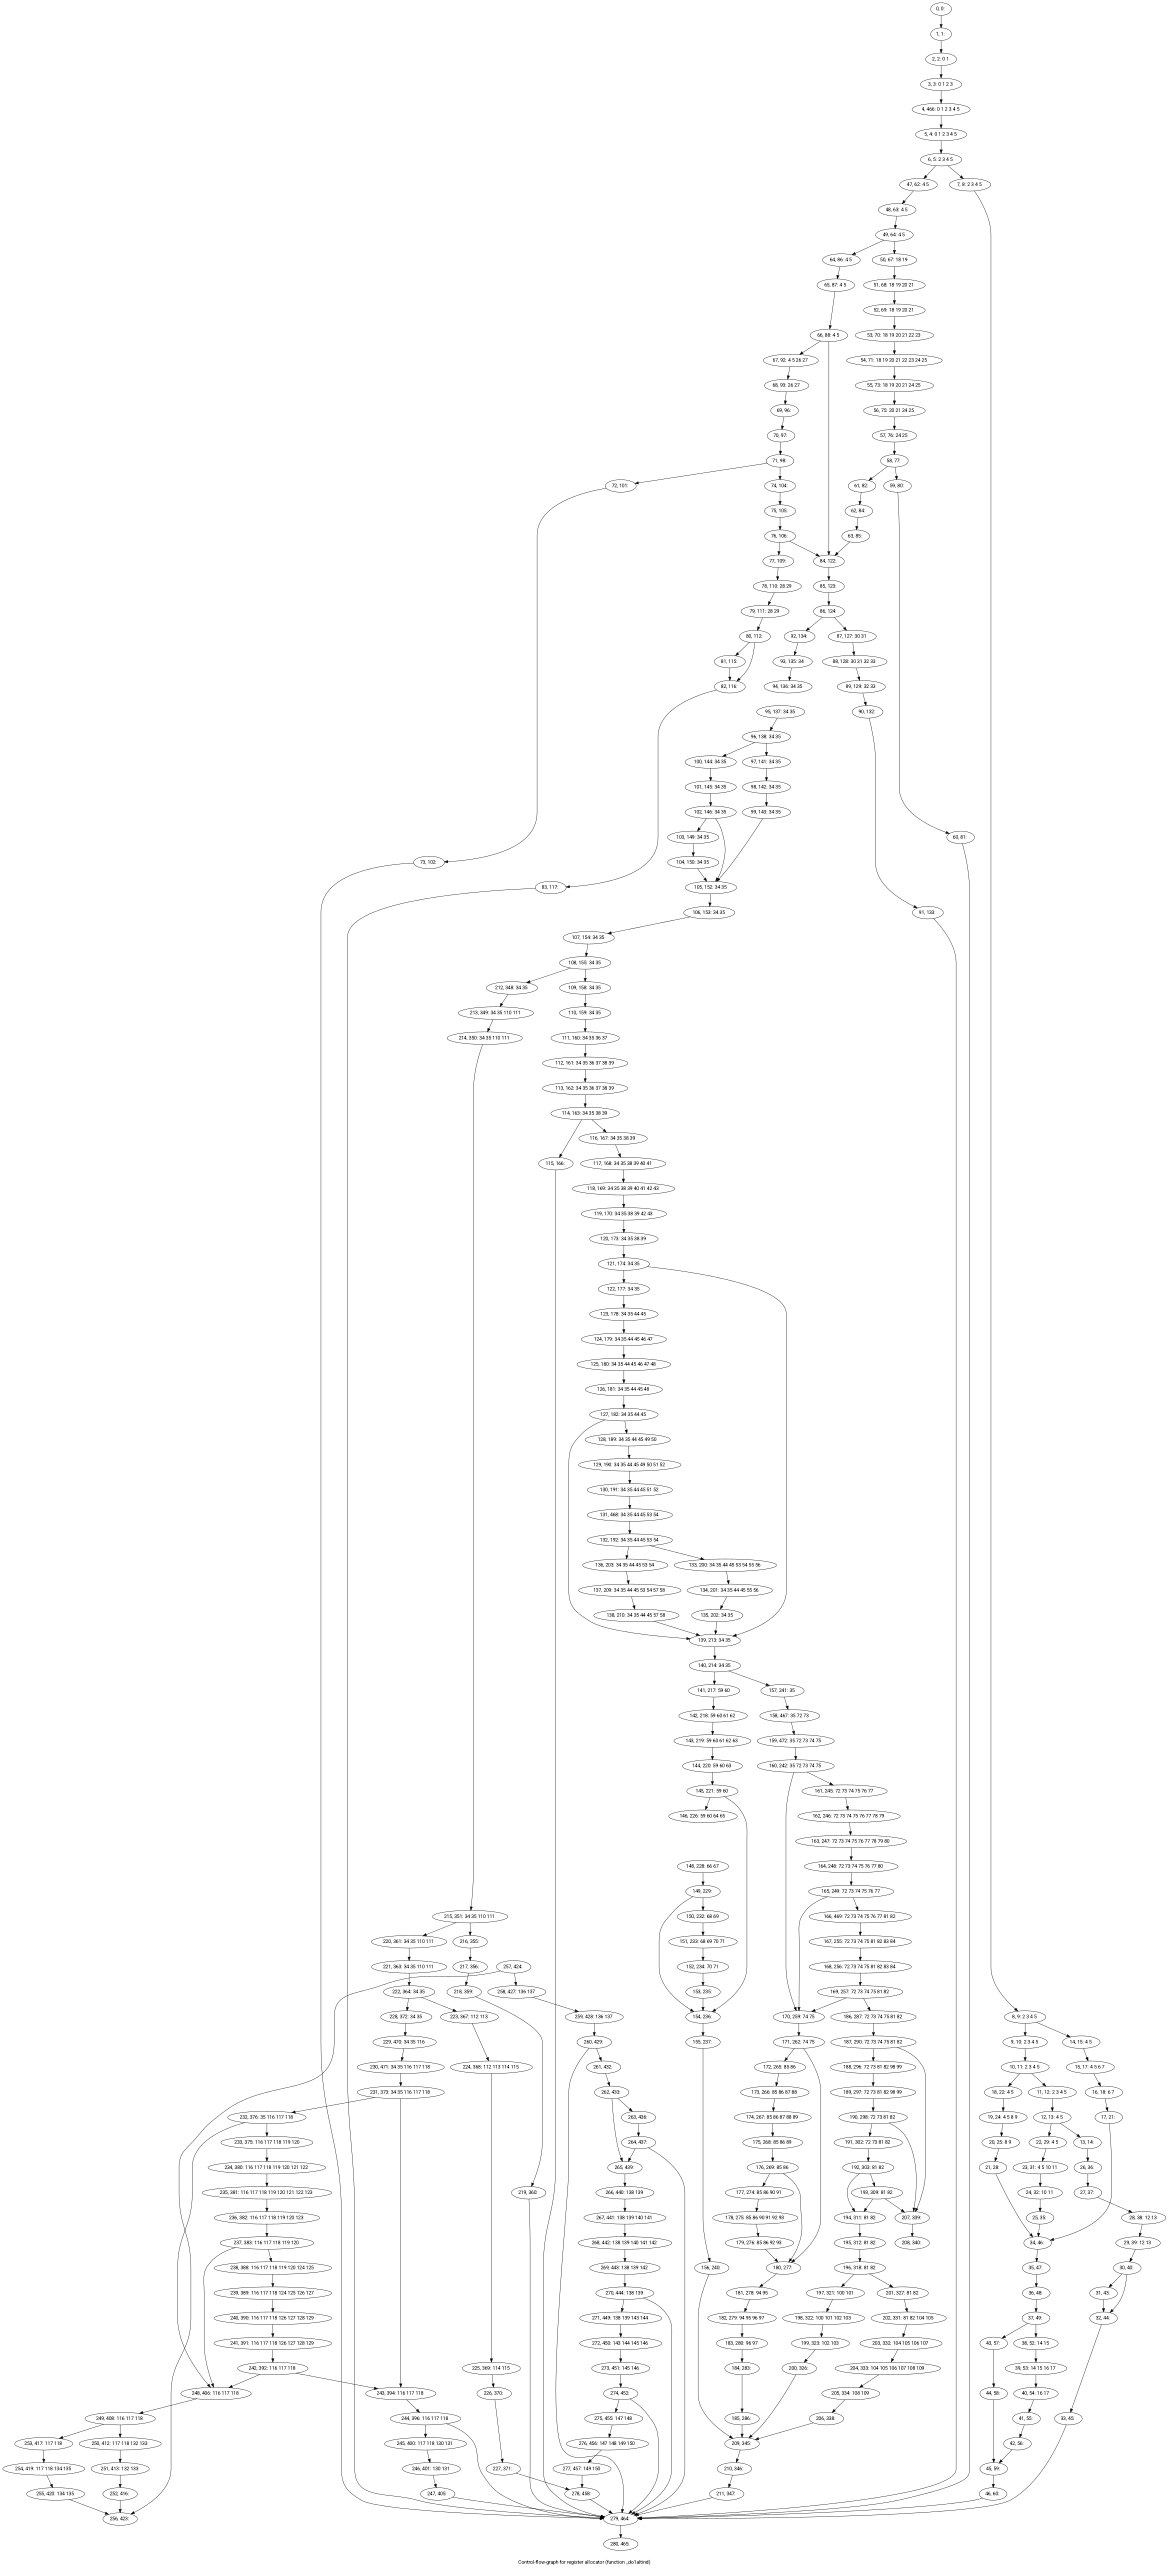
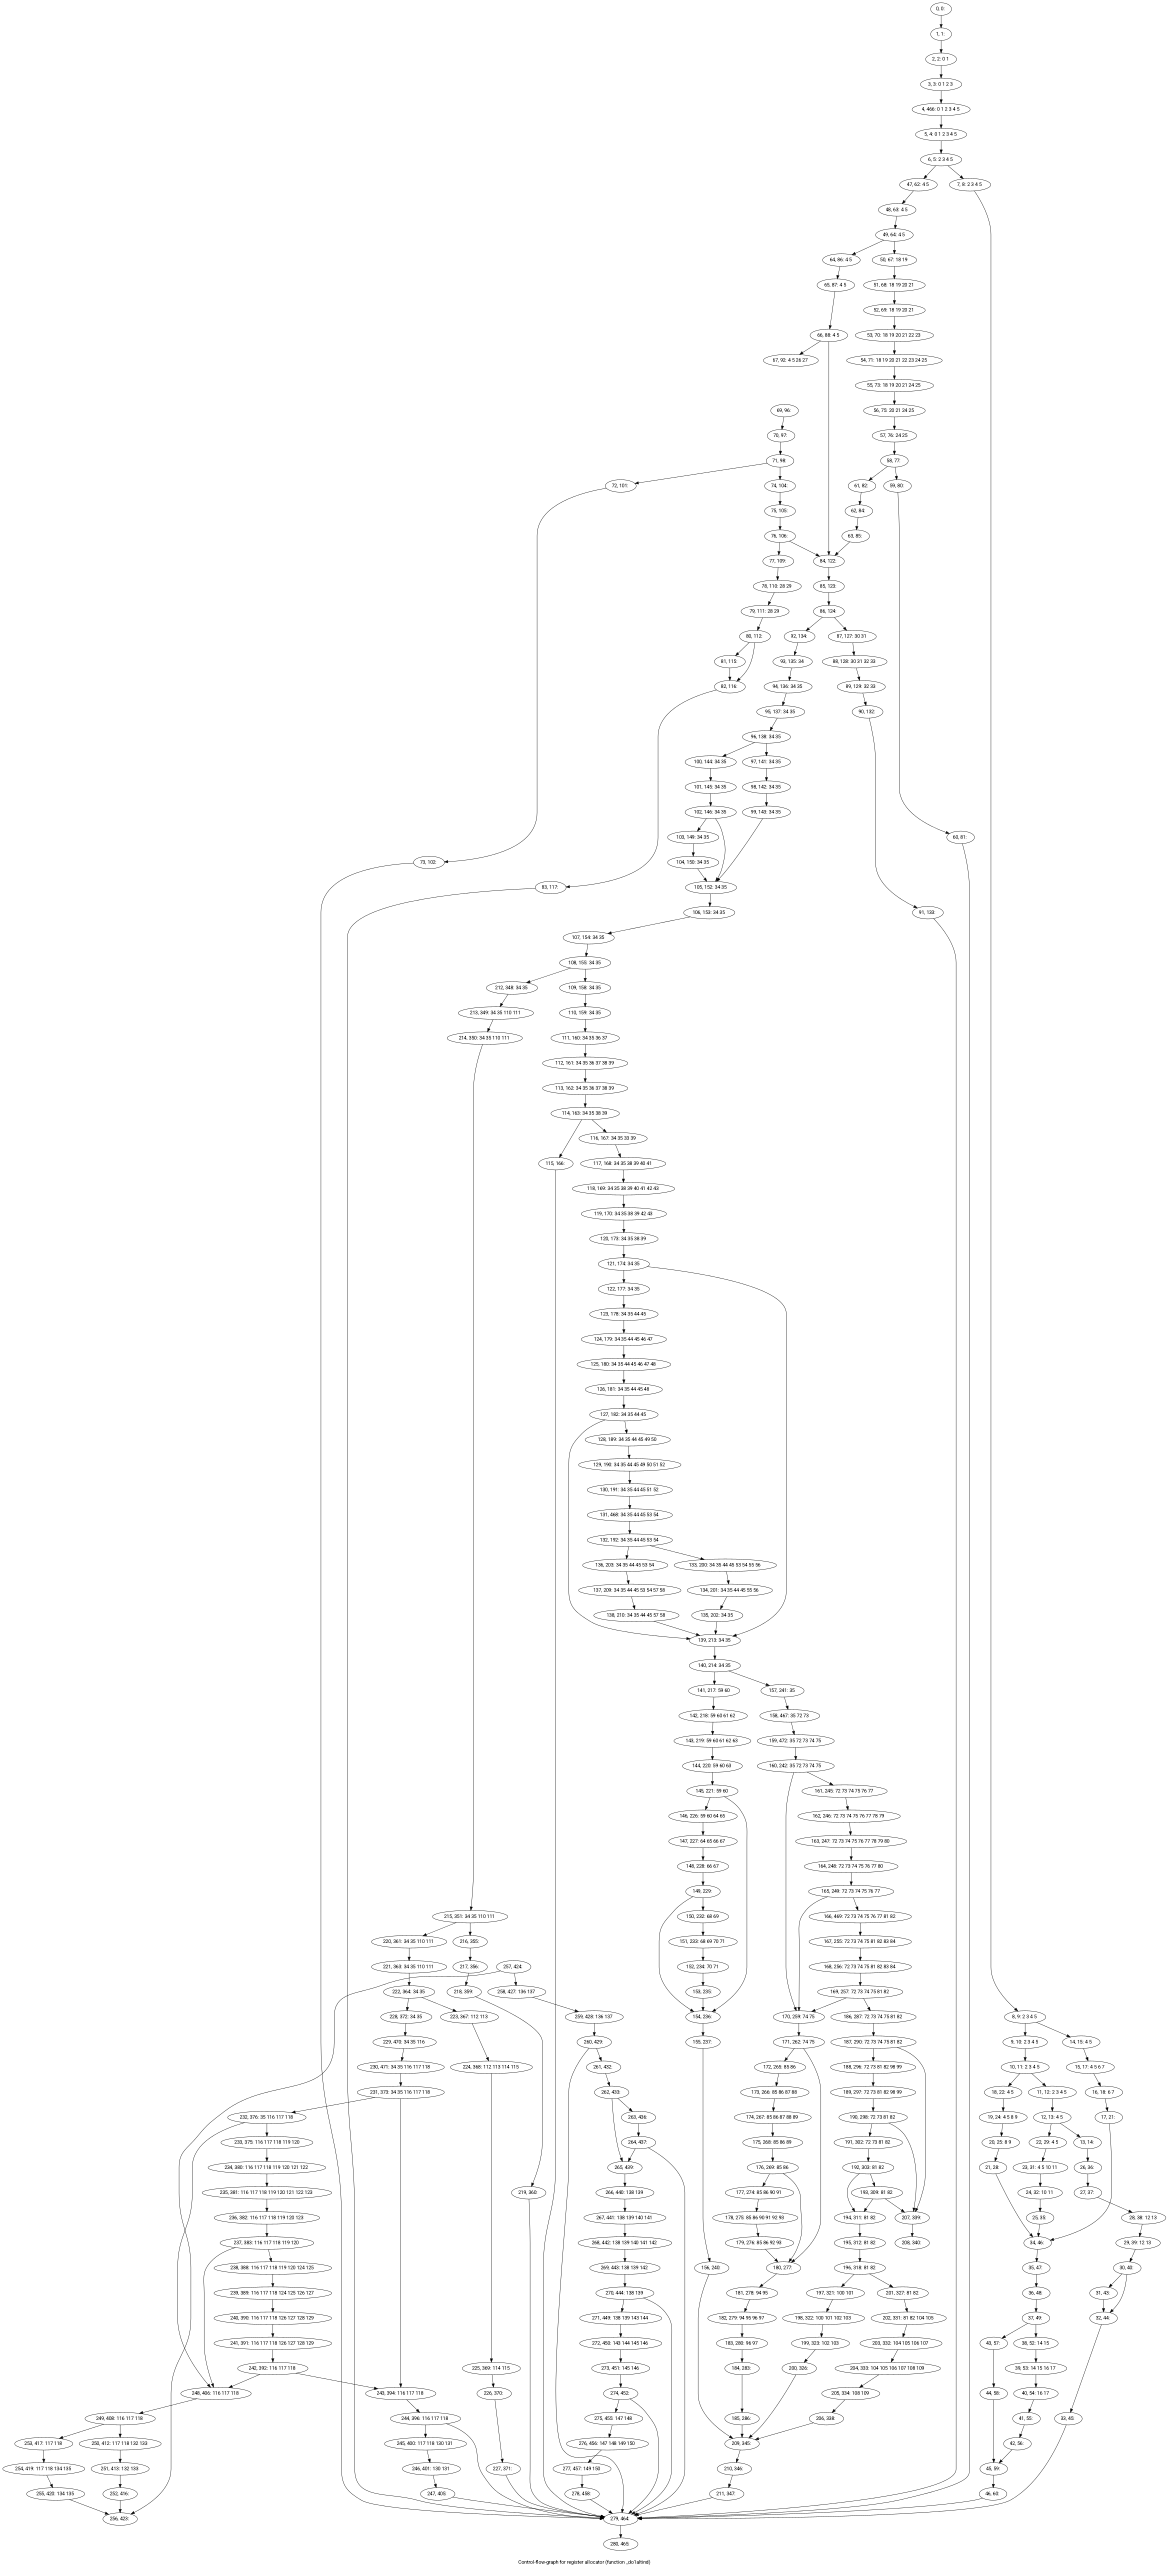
node "68, 93: 26 27": removed
edge "94, 136: 34 35" -> "95, 137: 34 35": added
node "116, 167: 34 35 38 39": label "116, 167: 34 35 38 39" -> "116, 167: 34 35 33 39"
node "147, 227: 64 65 66 67": added
edge "227, 371:" -> "278, 458:": now "227, 371:" -> "279, 464:"
